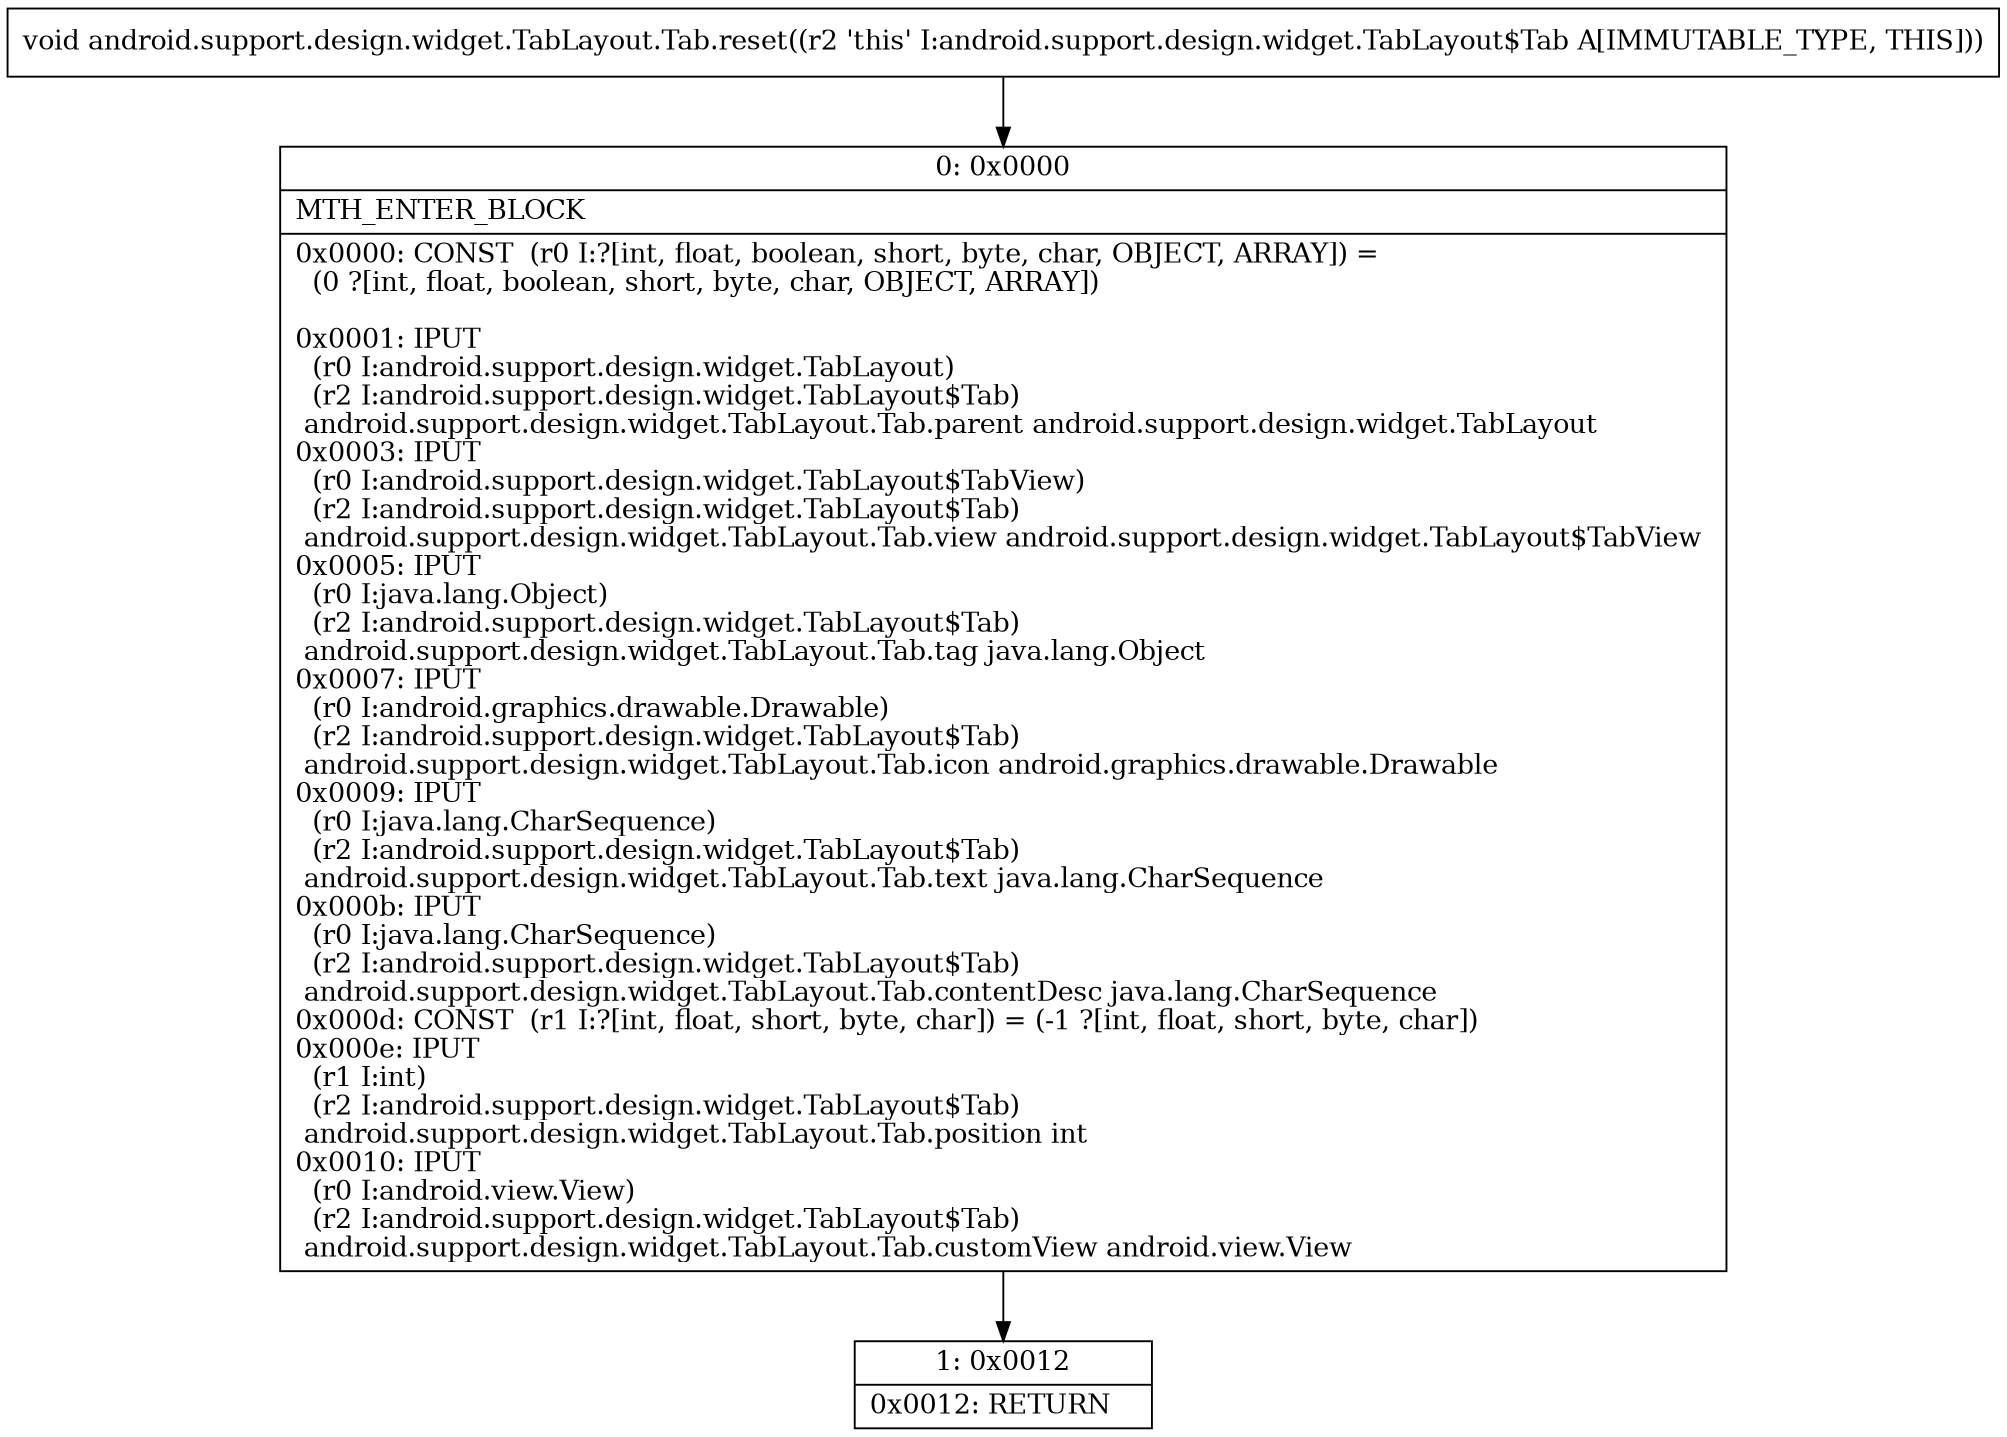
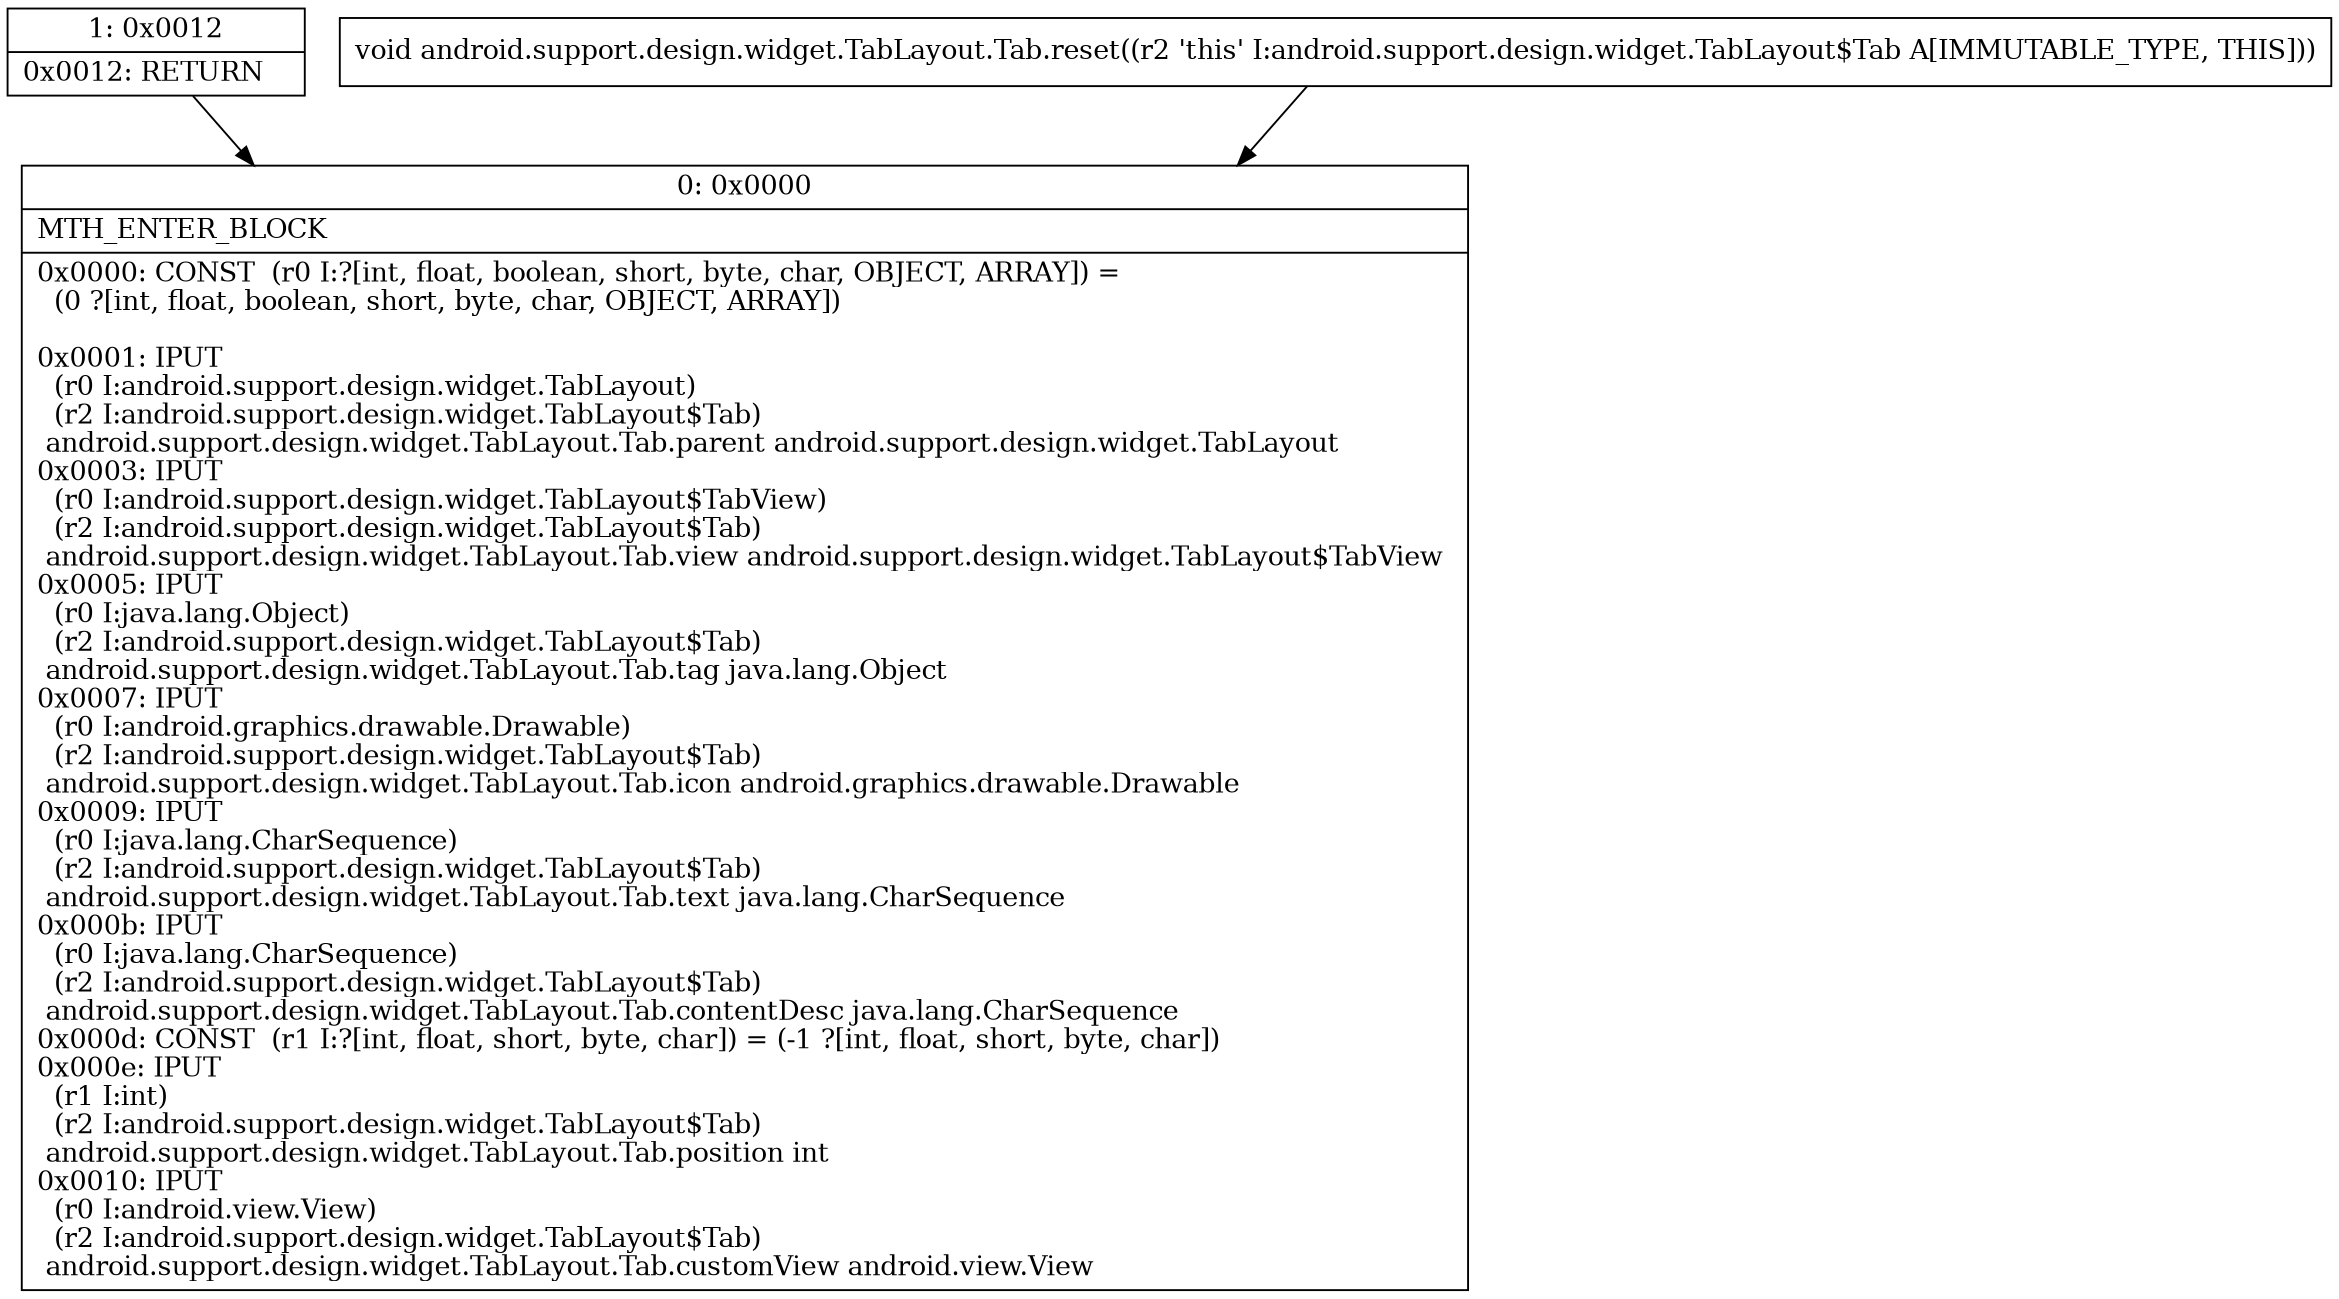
edge "0: 0x0000" -> "1: 0x0012": reversed
